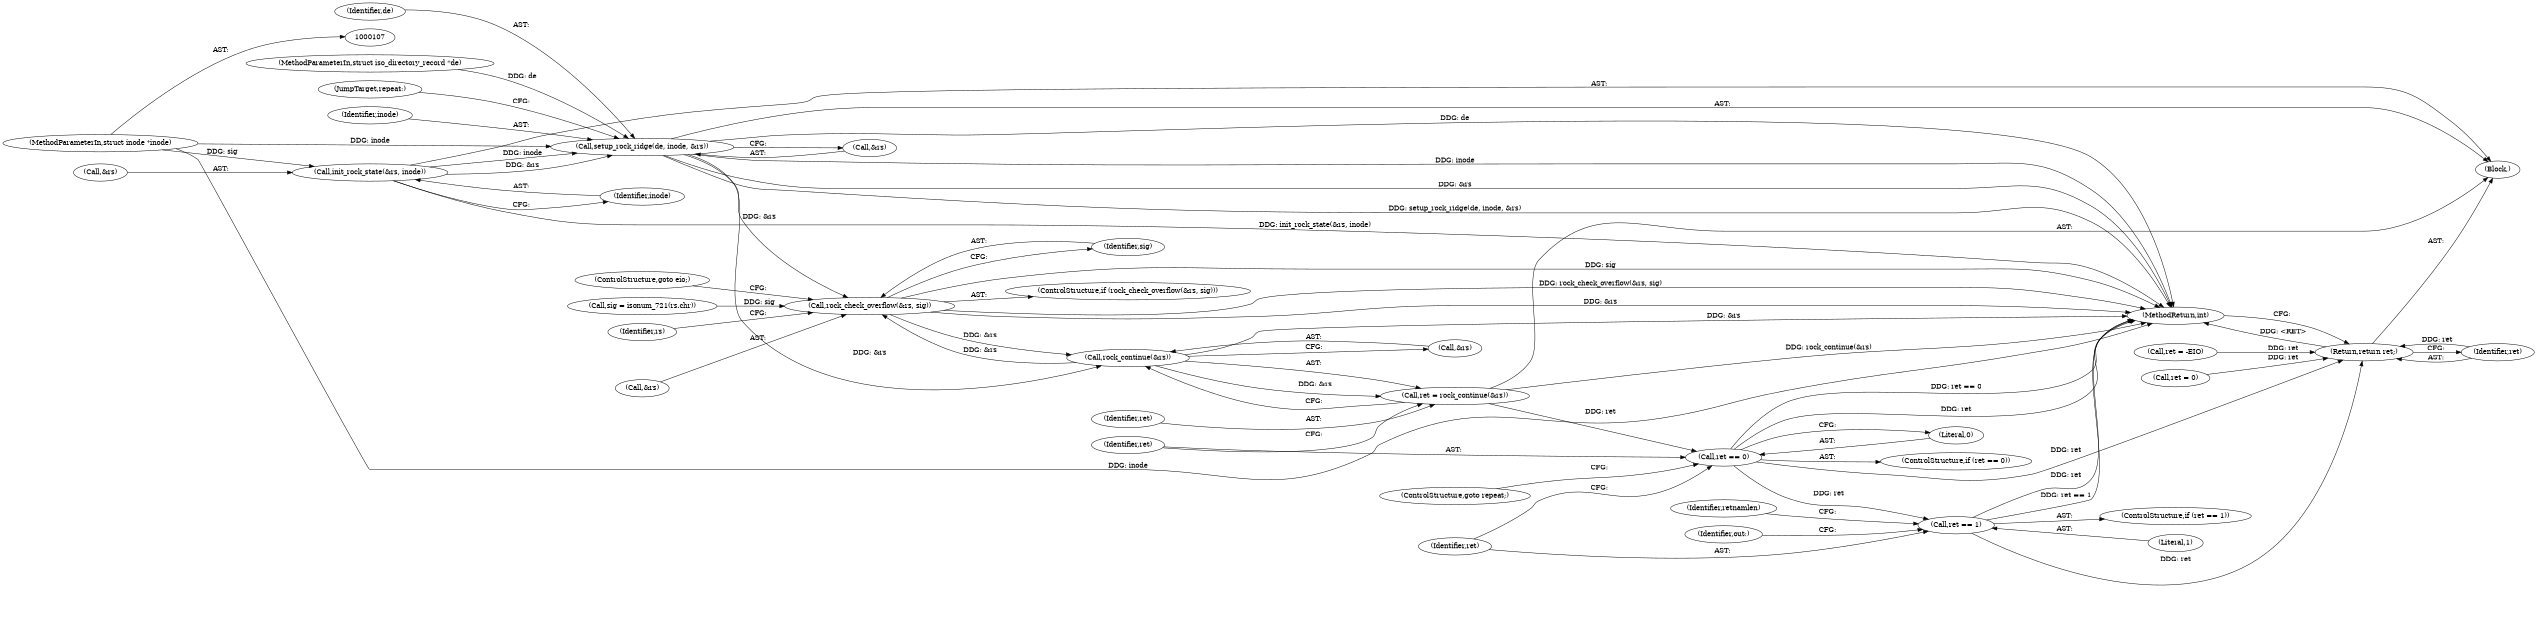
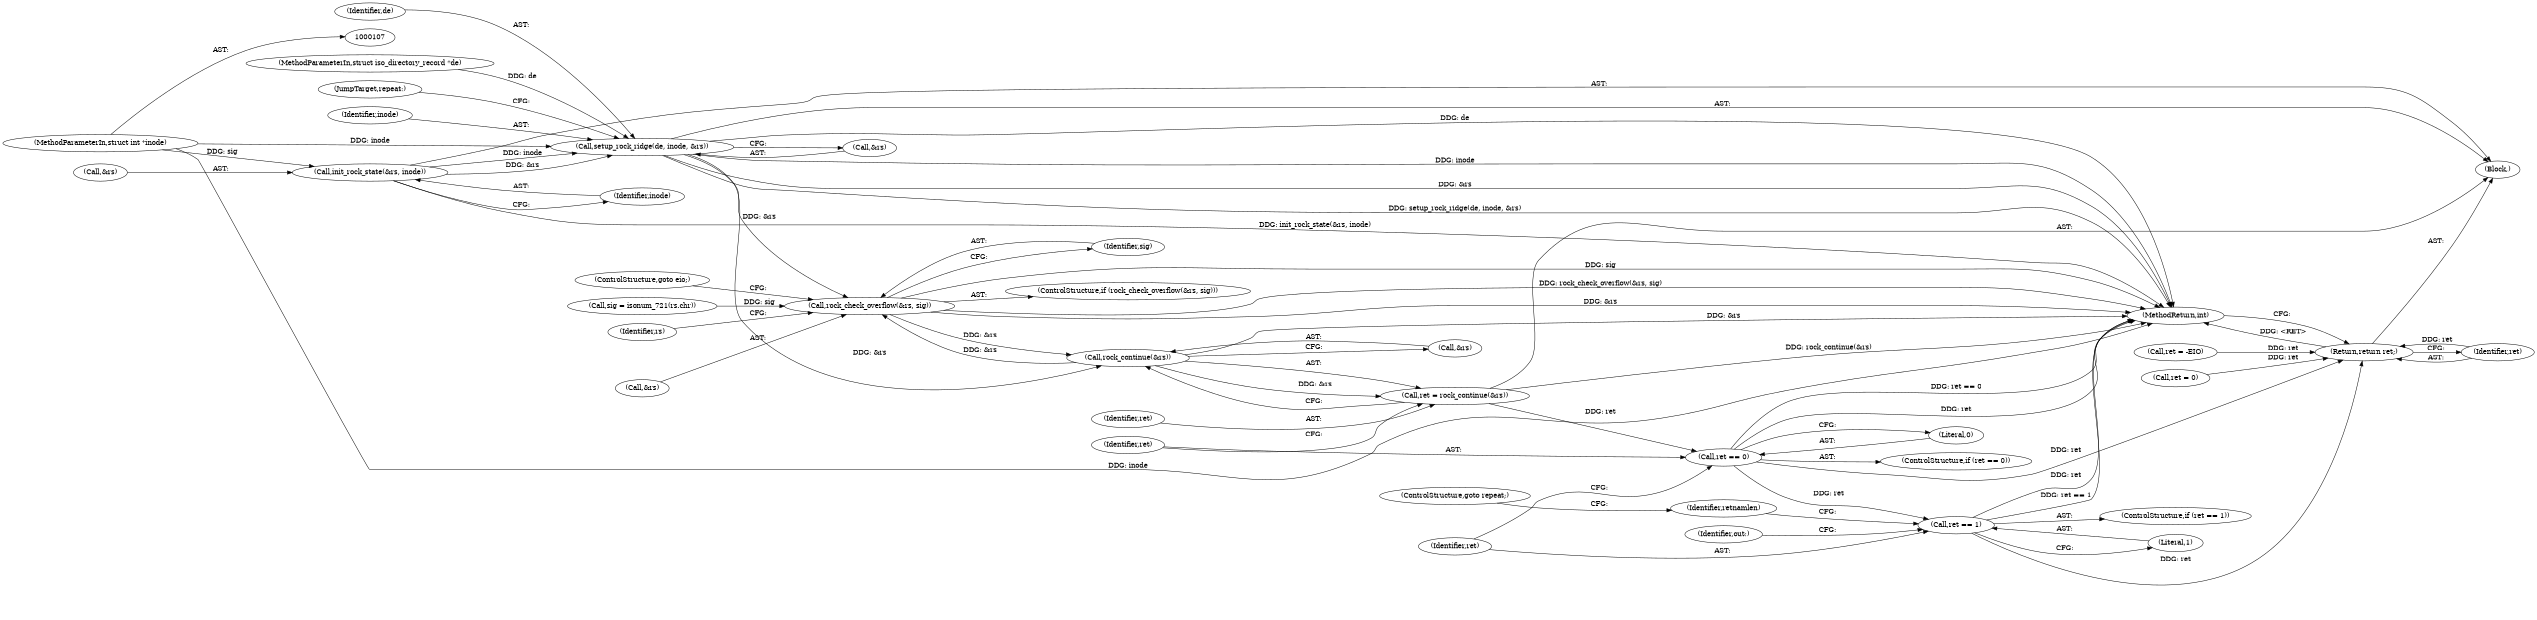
node "(MethodParameterIn,struct inode *inode)": label "(MethodParameterIn,struct inode *inode)" -> "(MethodParameterIn,struct int *inode)"
edge "(ControlStructure,goto repeat;)" -> "(Call,ret == 0)": now "(ControlStructure,goto repeat;)" -> "(Identifier,retnamlen)"
edge "(Call,ret == 1)" -> "(Literal,1)": added, label "CFG:"
